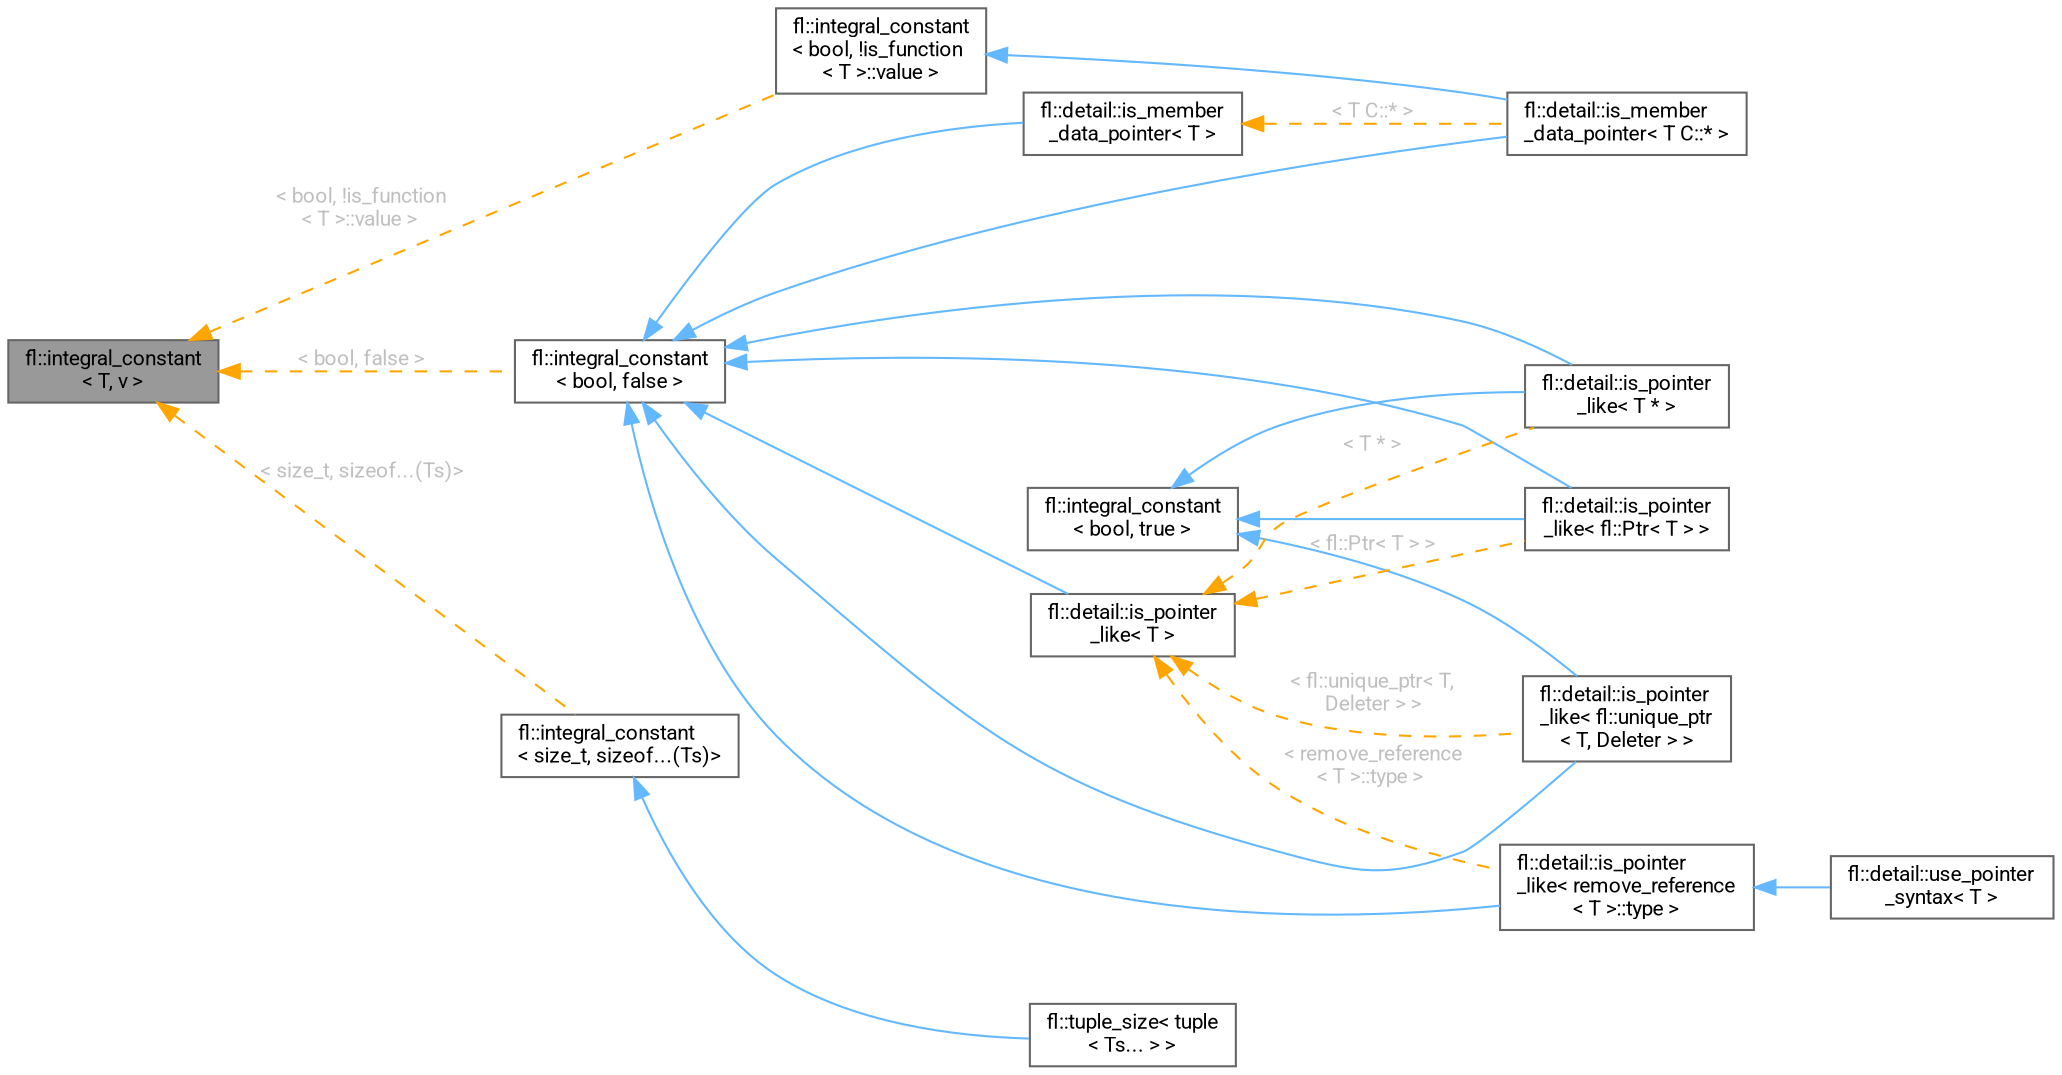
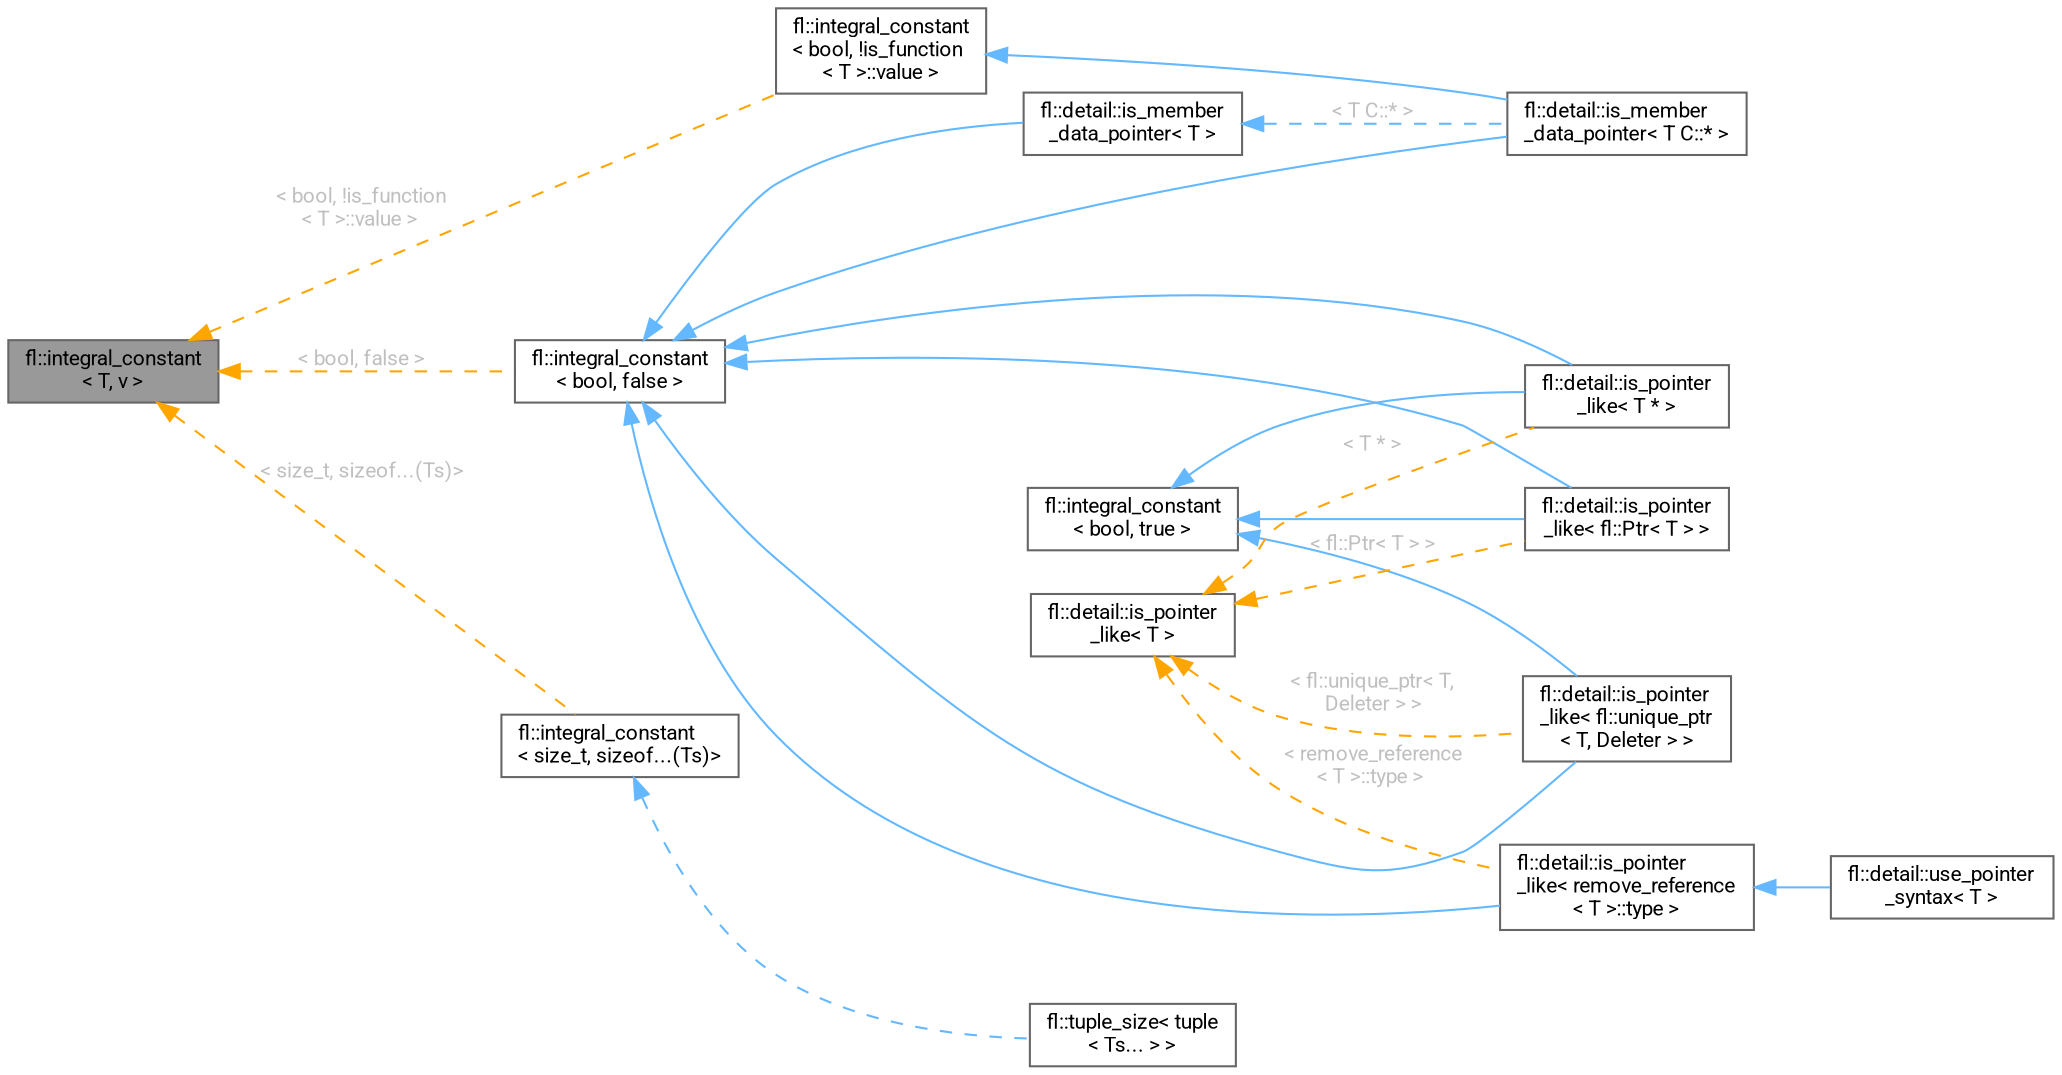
edge "fl::detail::is_member _data_pointer< T C::* >" -> "fl::detail::is_member _data_pointer< T >": color orange -> steelblue1
edge "fl::detail::is_pointer _like< T >" -> "fl::integral_constant < bool, false >": removed
edge "fl::tuple_size< tuple < Ts... > >" -> "fl::integral_constant < size_t, sizeof...(Ts)>": style solid -> dashed
